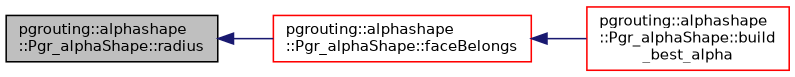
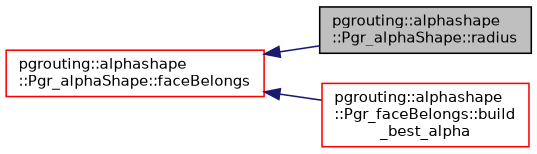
edge "pgrouting::alphashape ::Pgr_alphaShape::faceBelongs" -> "pgrouting::alphashape ::Pgr_alphaShape::radius": reversed
node "pgrouting::alphashape ::Pgr_alphaShape::build _best_alpha": label "pgrouting::alphashape ::Pgr_alphaShape::build _best_alpha" -> "pgrouting::alphashape ::Pgr_faceBelongs::build _best_alpha"
